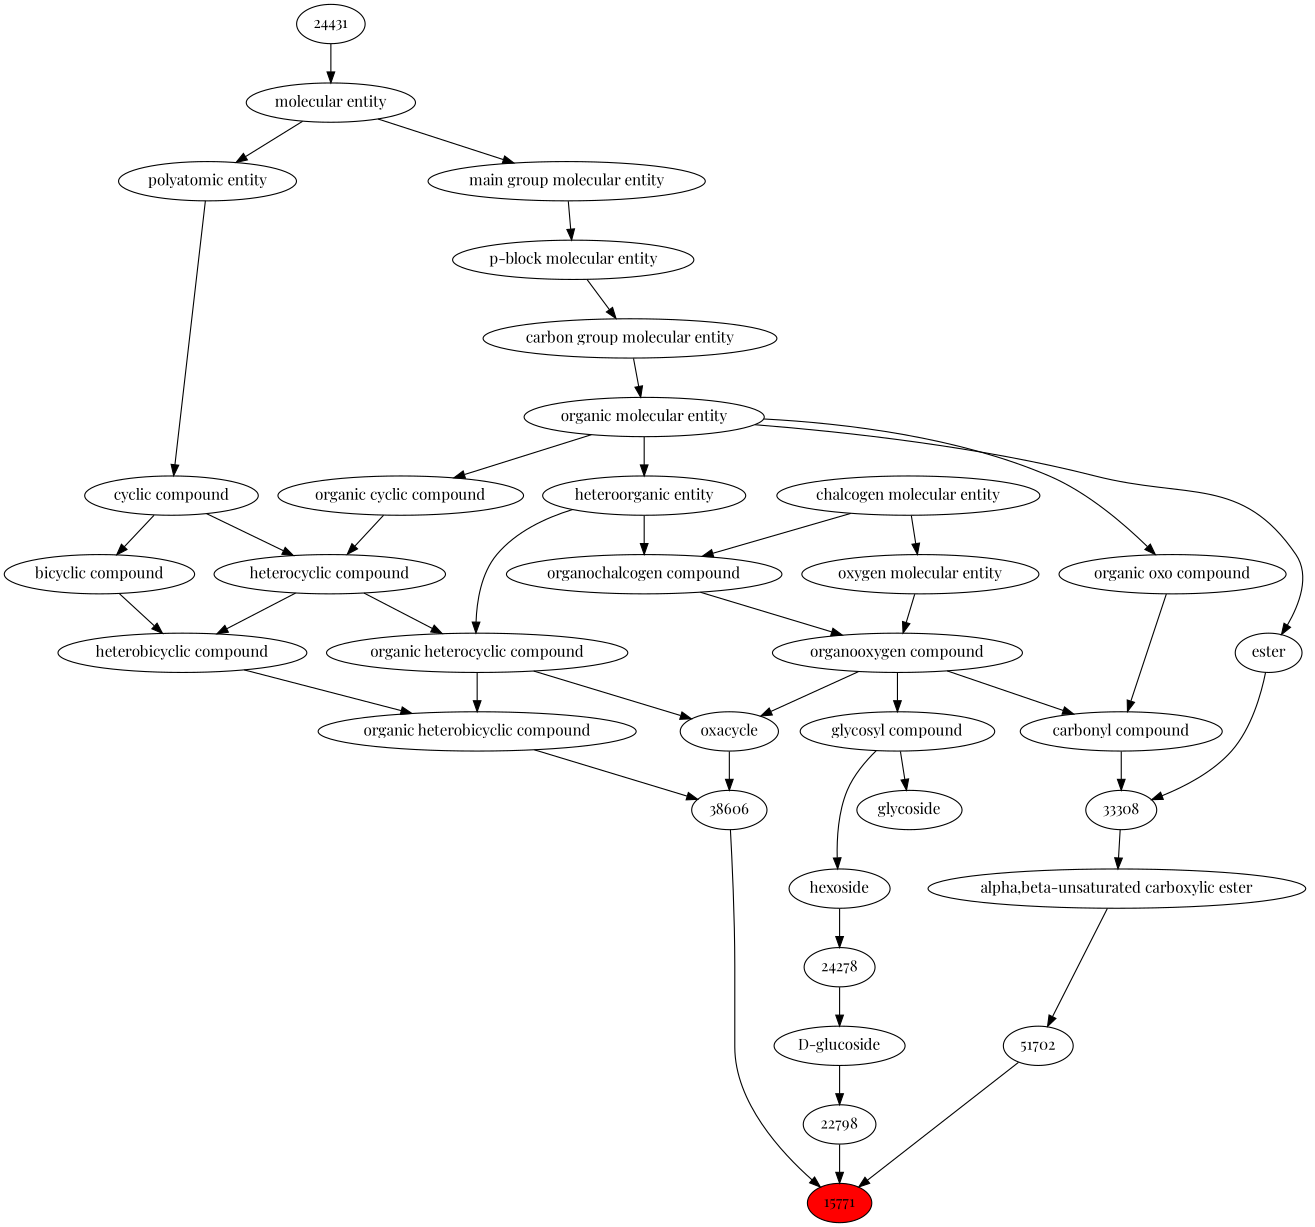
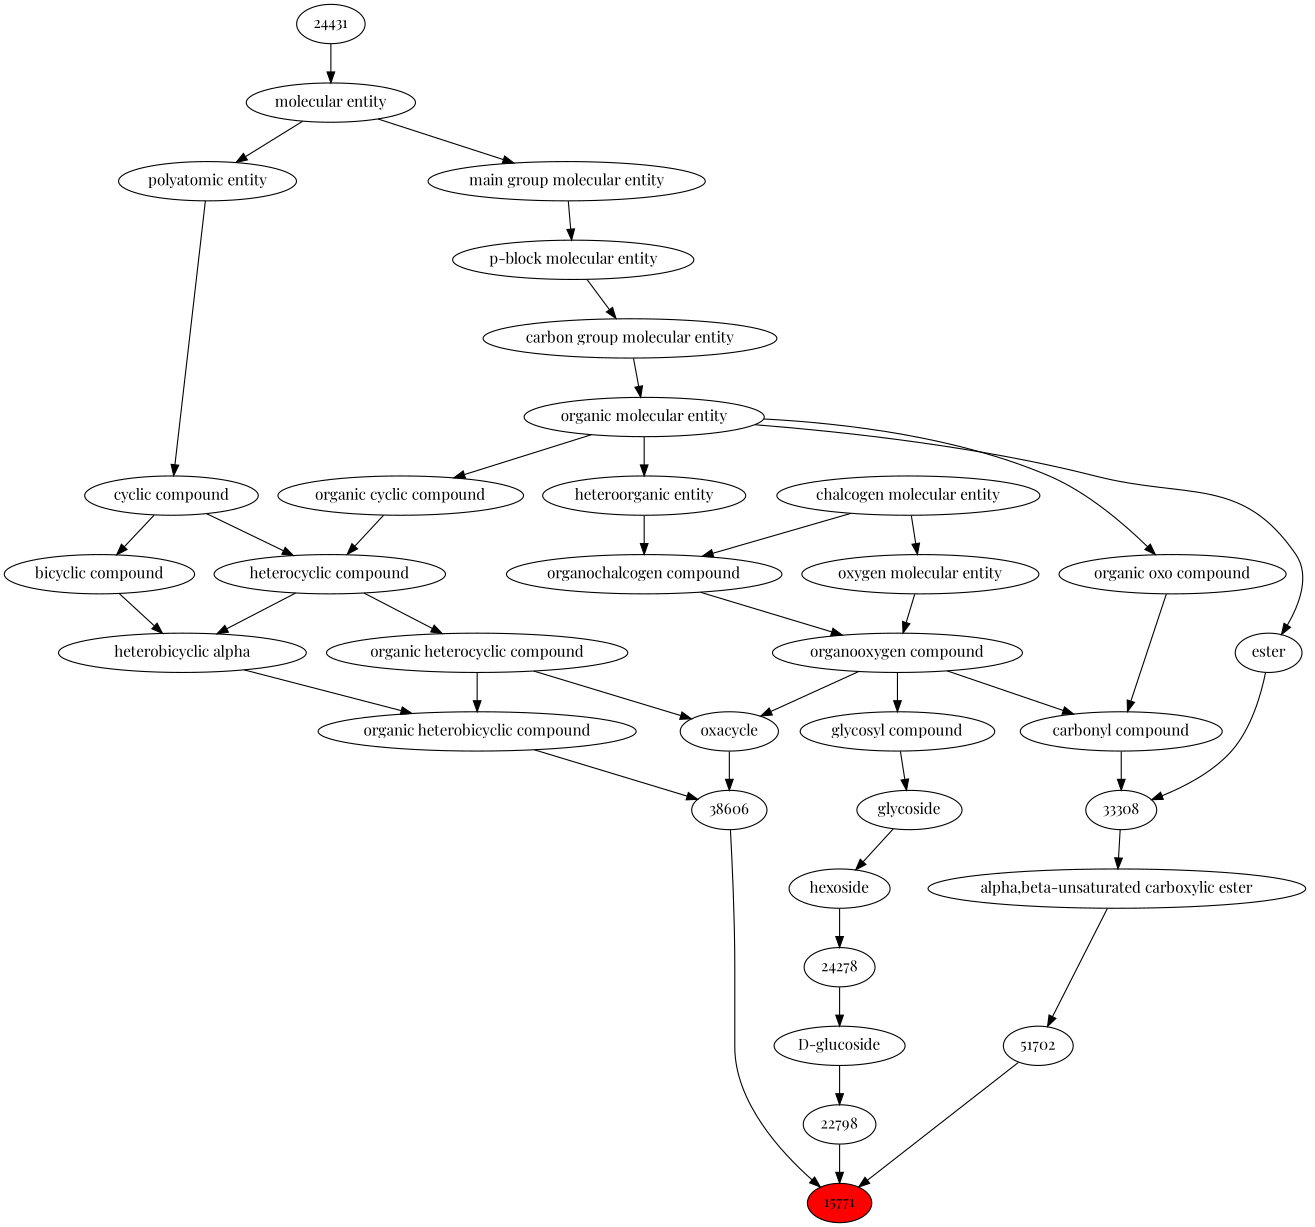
edge "heteroorganic entity" -> "organic heterocyclic compound": removed
node "heterobicyclic compound": label "heterobicyclic compound" -> "heterobicyclic alpha"
edge "glycosyl compound" -> "hexoside": now "glycoside" -> "hexoside"
